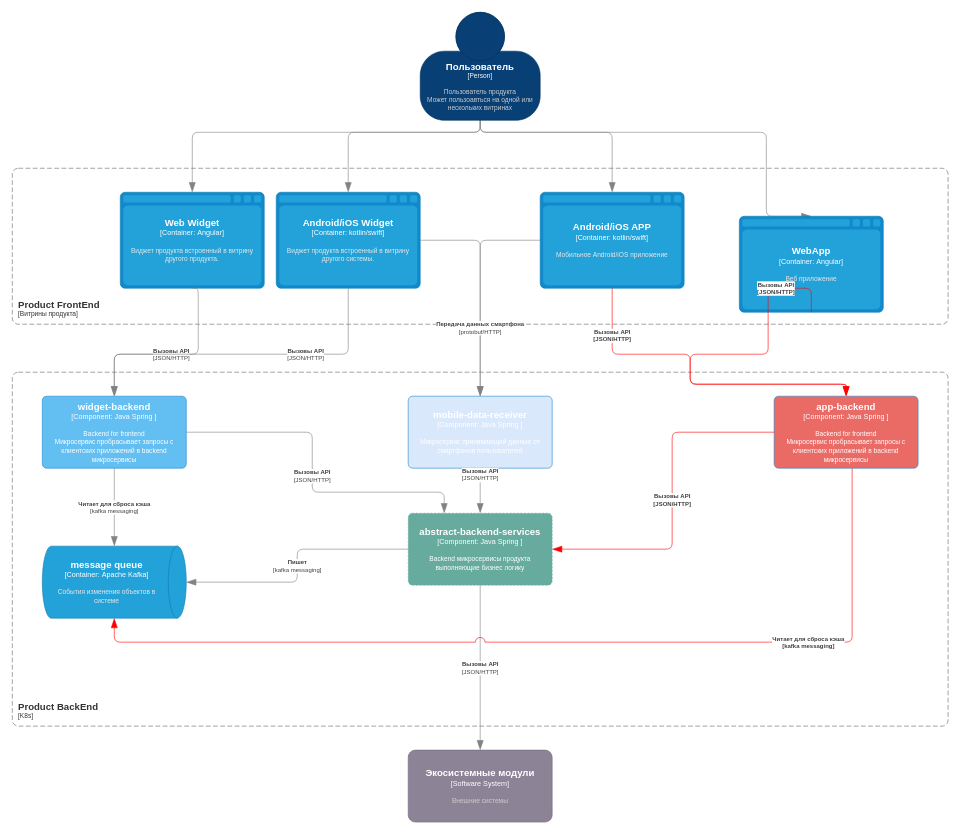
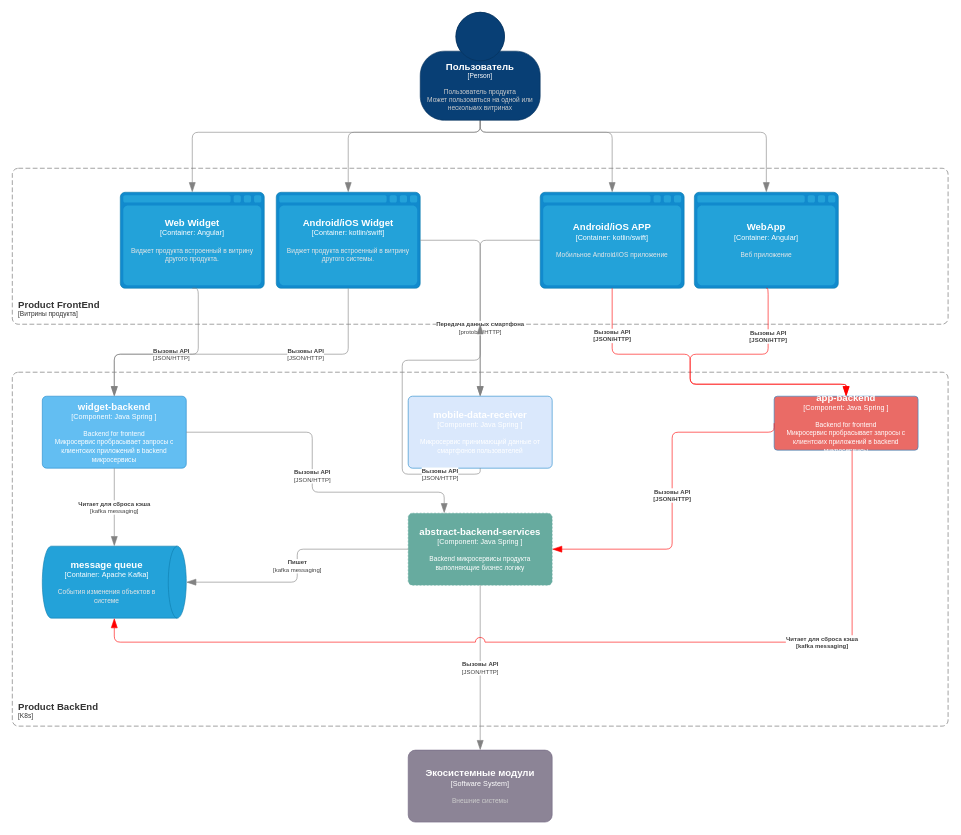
node "WebApp [Container: Angular] Веб приложение": moved (812, 264) -> (767, 240)
node "app-backend [Component: Java Spring ] Backend for frontend Микросервис пробрасывает запросы с клиентских приложений в backend микросервисы": size 144x72 -> 144x54
edge "mobile-data-receiver [Component: Java Spring ] Микросервис принимающий данные от смартфонов пользователей" -> "abstract-backend-services [Component: Java Spring ] Backend микросервисы продукта выполняющие бизнес логику": now "mobile-data-receiver [Component: Java Spring ] Микросервис принимающий данные от смартфонов пользователей" -> "Product FrontEnd [Витрины продукта]"
